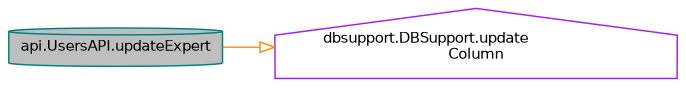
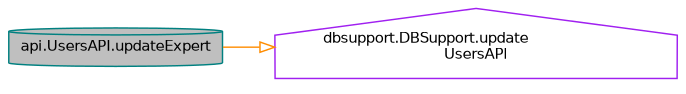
node "dbsupport.DBSupport.update Column": label "dbsupport.DBSupport.update Column" -> "dbsupport.DBSupport.update UsersAPI"
